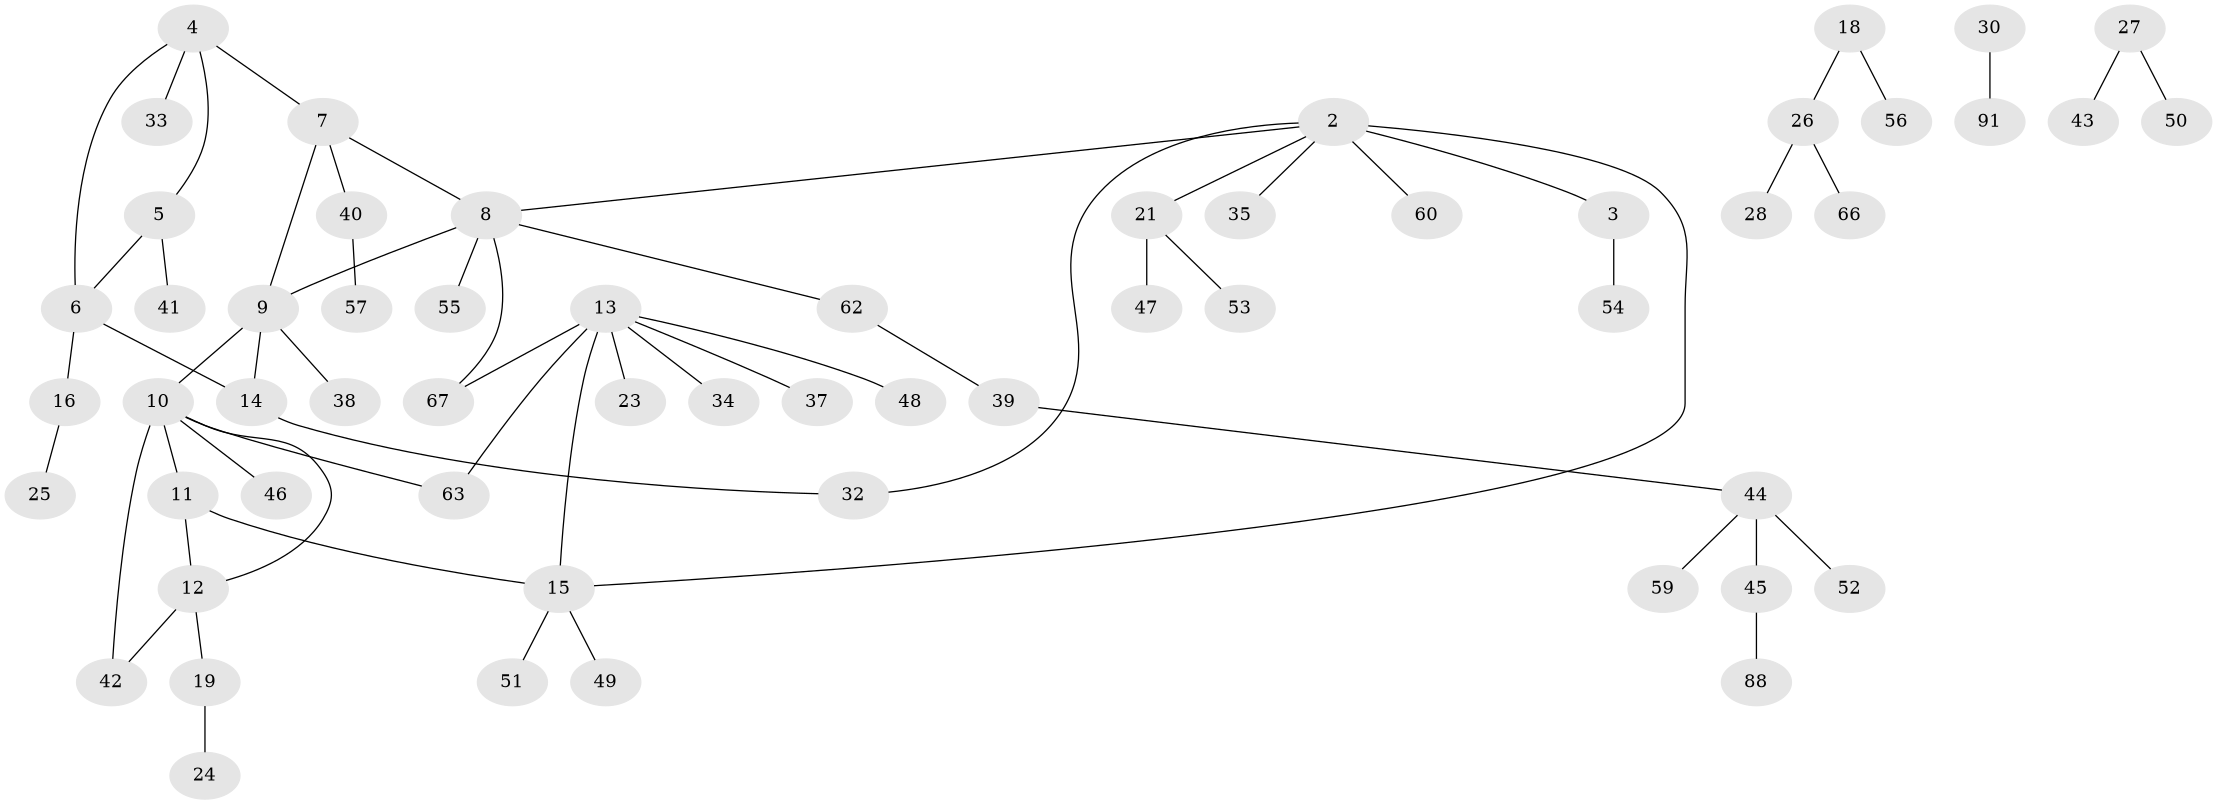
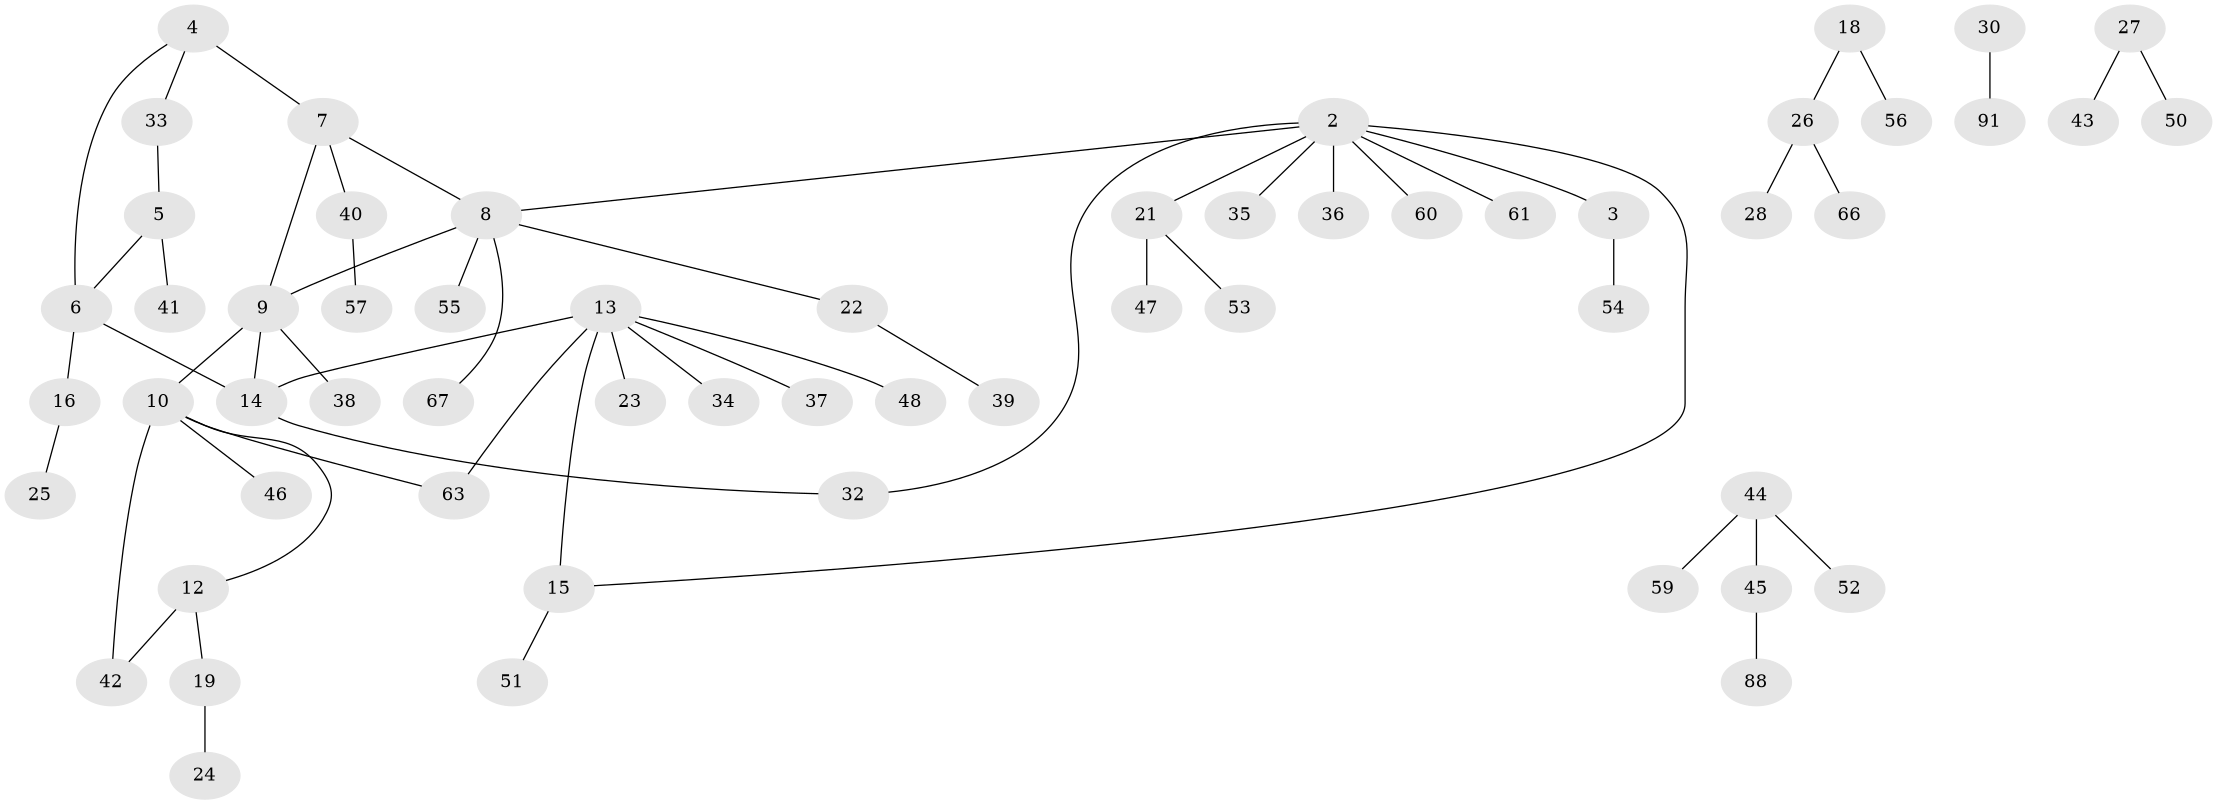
edge "4" -- "5": now "33" -- "5"
node "36": added
node "61": added
node "62": label "62" -> "22"
edge "13" -- "67": now "13" -- "14"
edge "39" -- "44": removed
node "11": removed
node "49": removed
